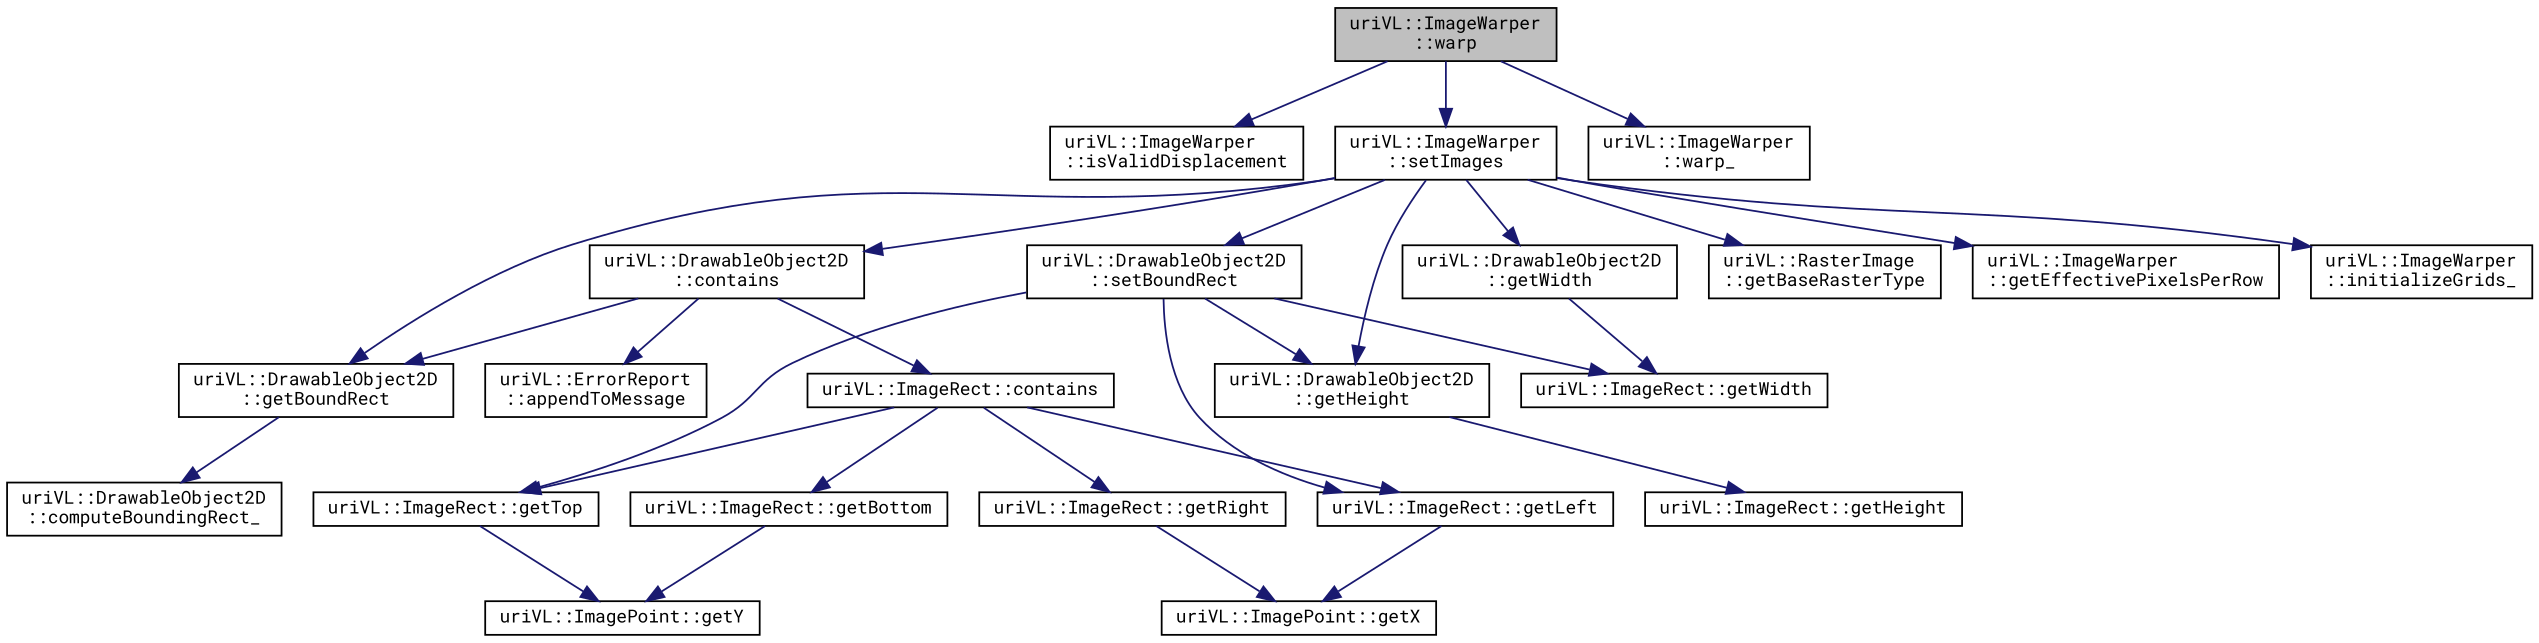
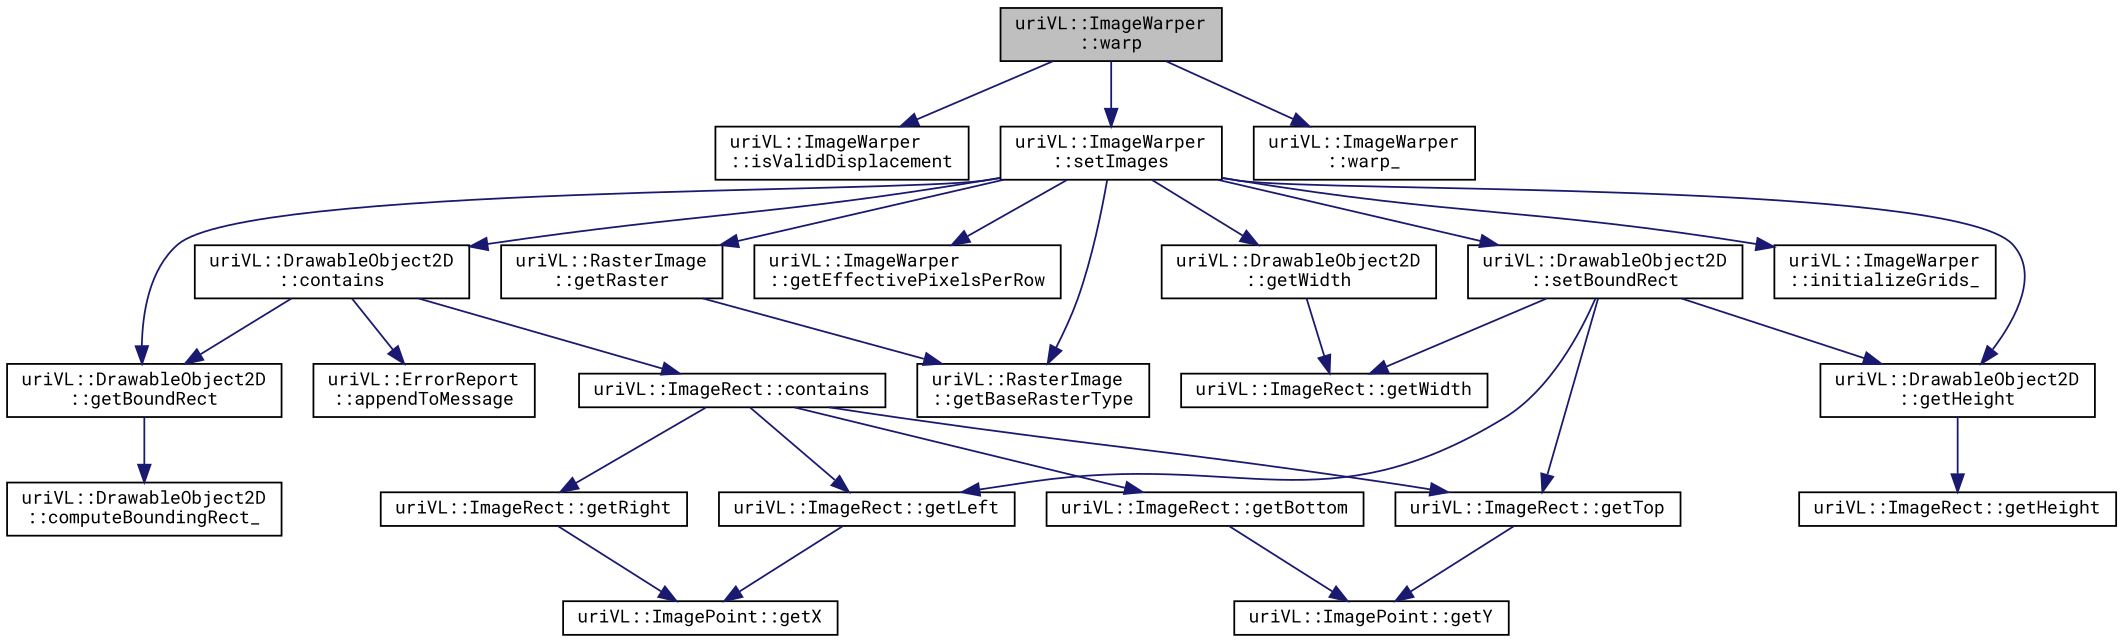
node "uriVL::RasterImage ::getRaster": added
